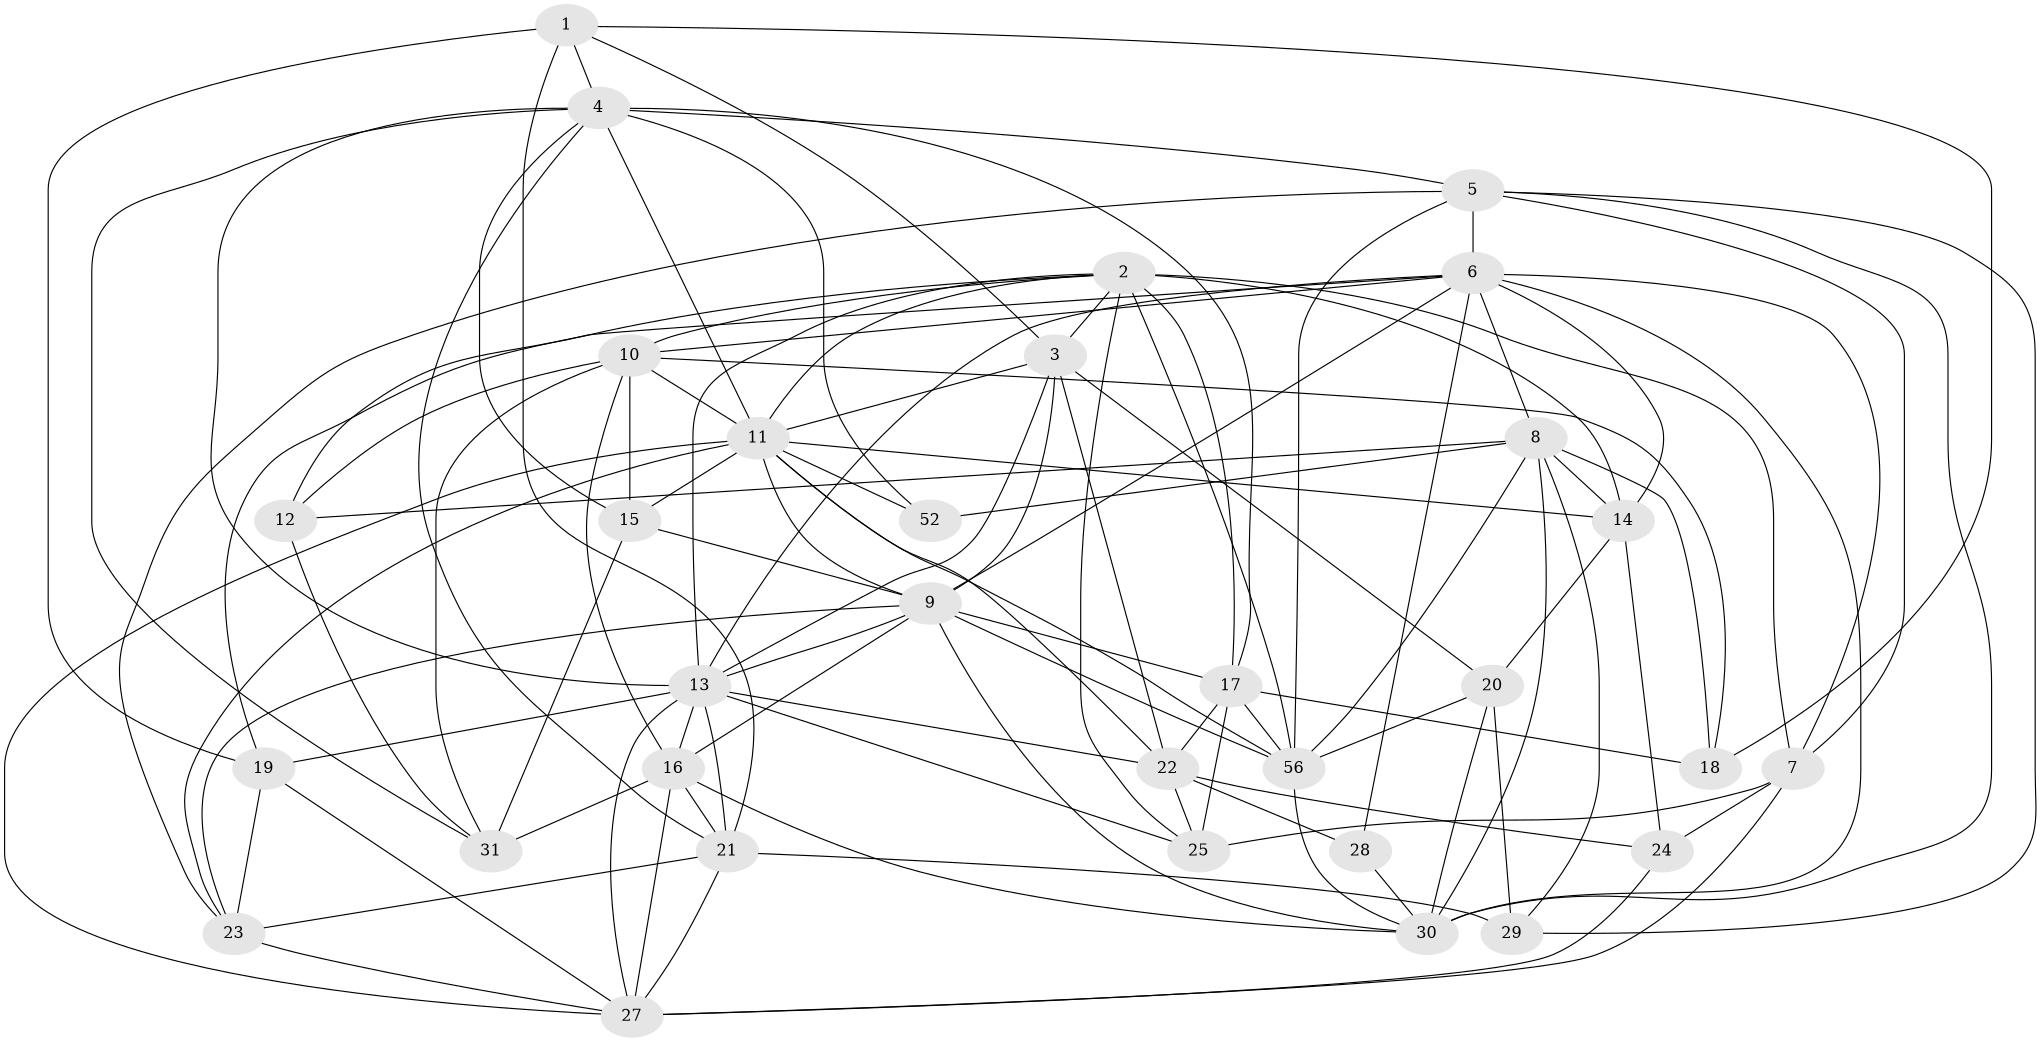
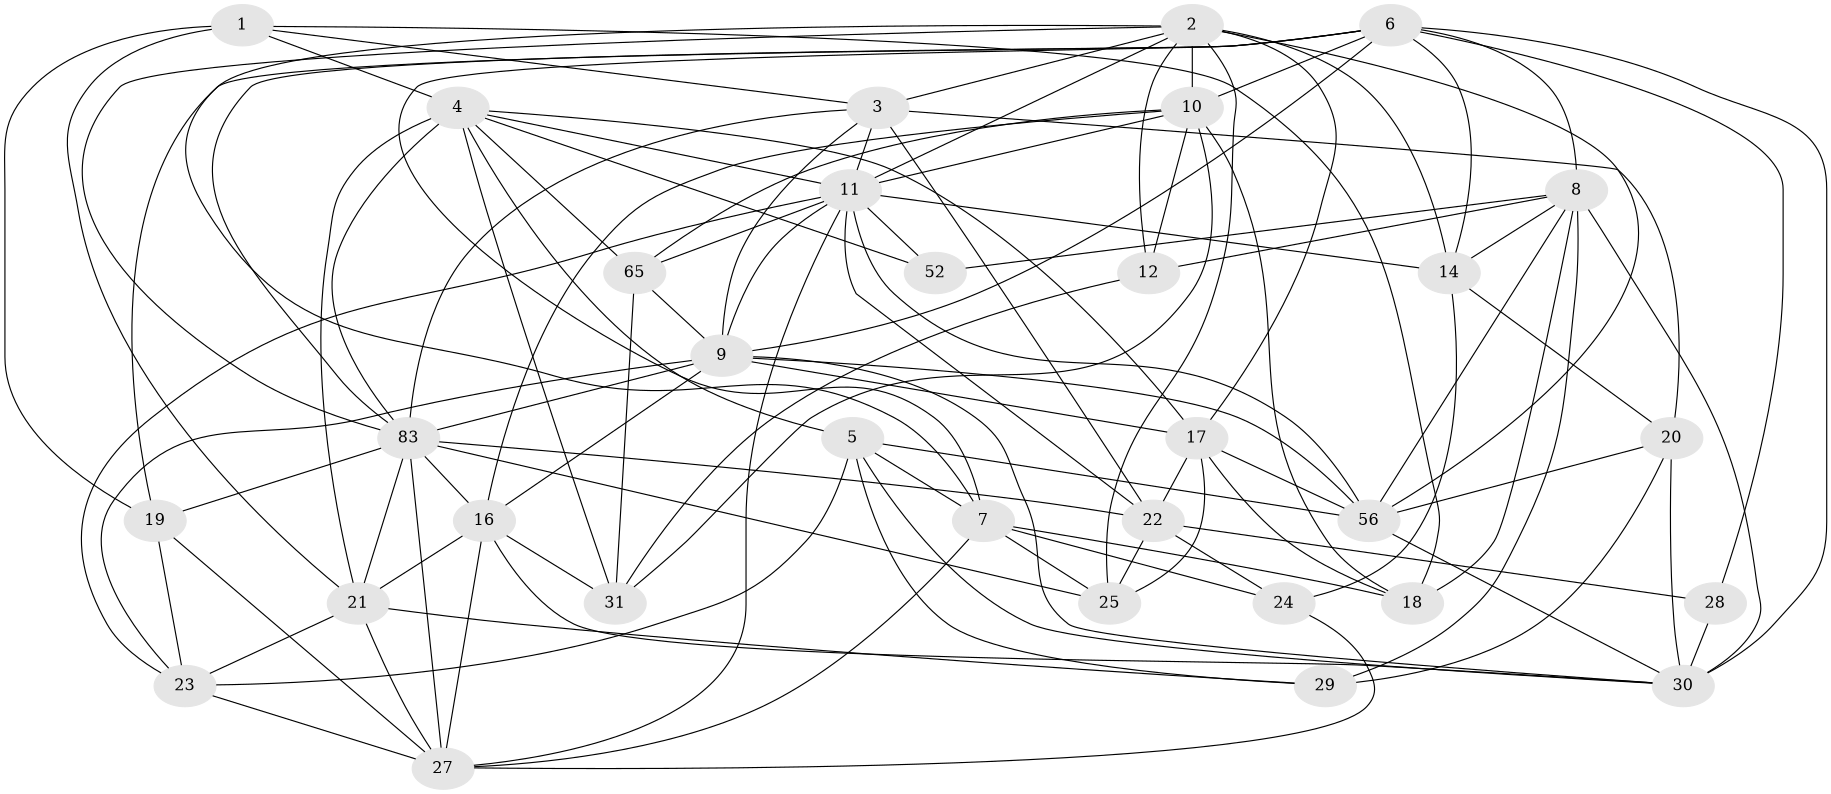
edge "5" -- "6": removed
node "15": label "15" -> "65"
edge "7" -- "18": added
node "13": label "13" -> "83"
